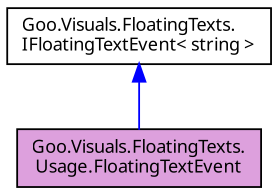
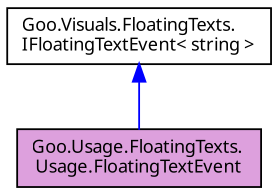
node "Goo.Visuals.FloatingTexts. Usage.FloatingTextEvent": label "Goo.Visuals.FloatingTexts. Usage.FloatingTextEvent" -> "Goo.Usage.FloatingTexts. Usage.FloatingTextEvent"
